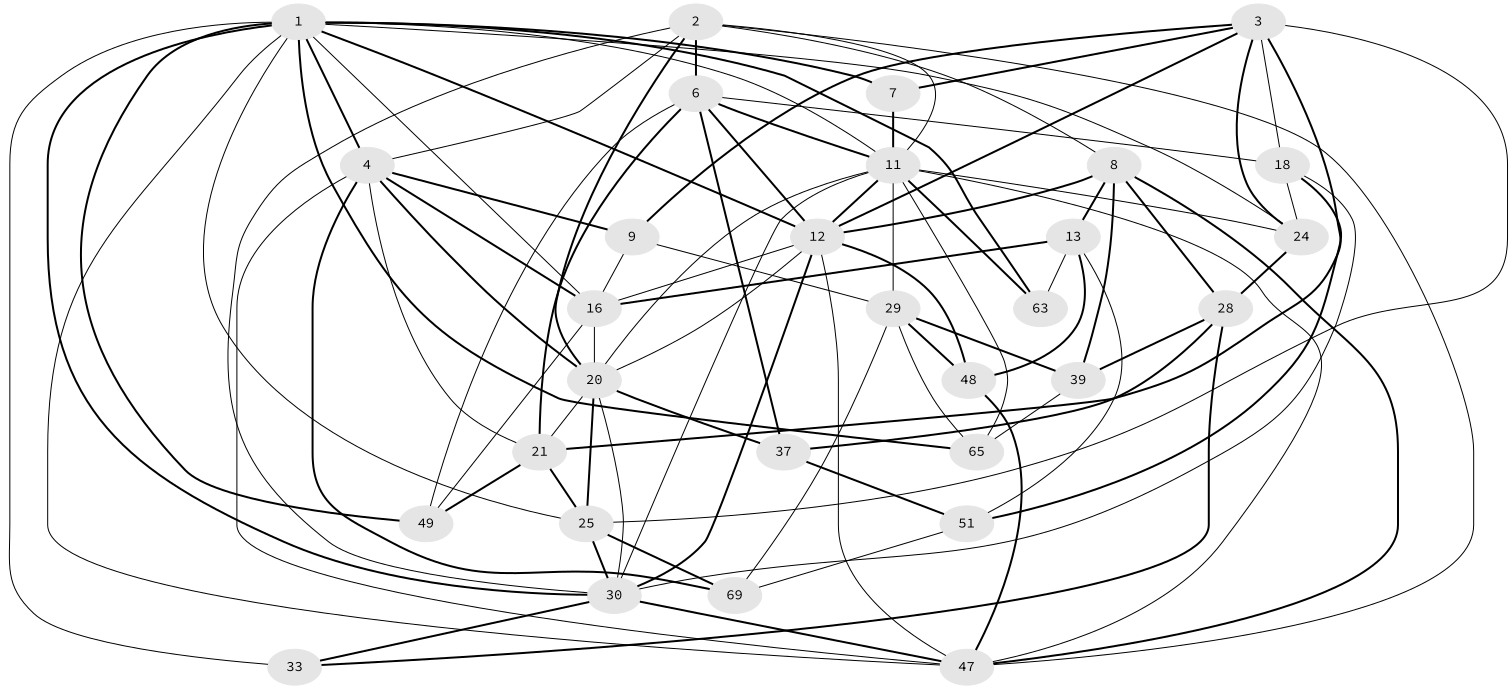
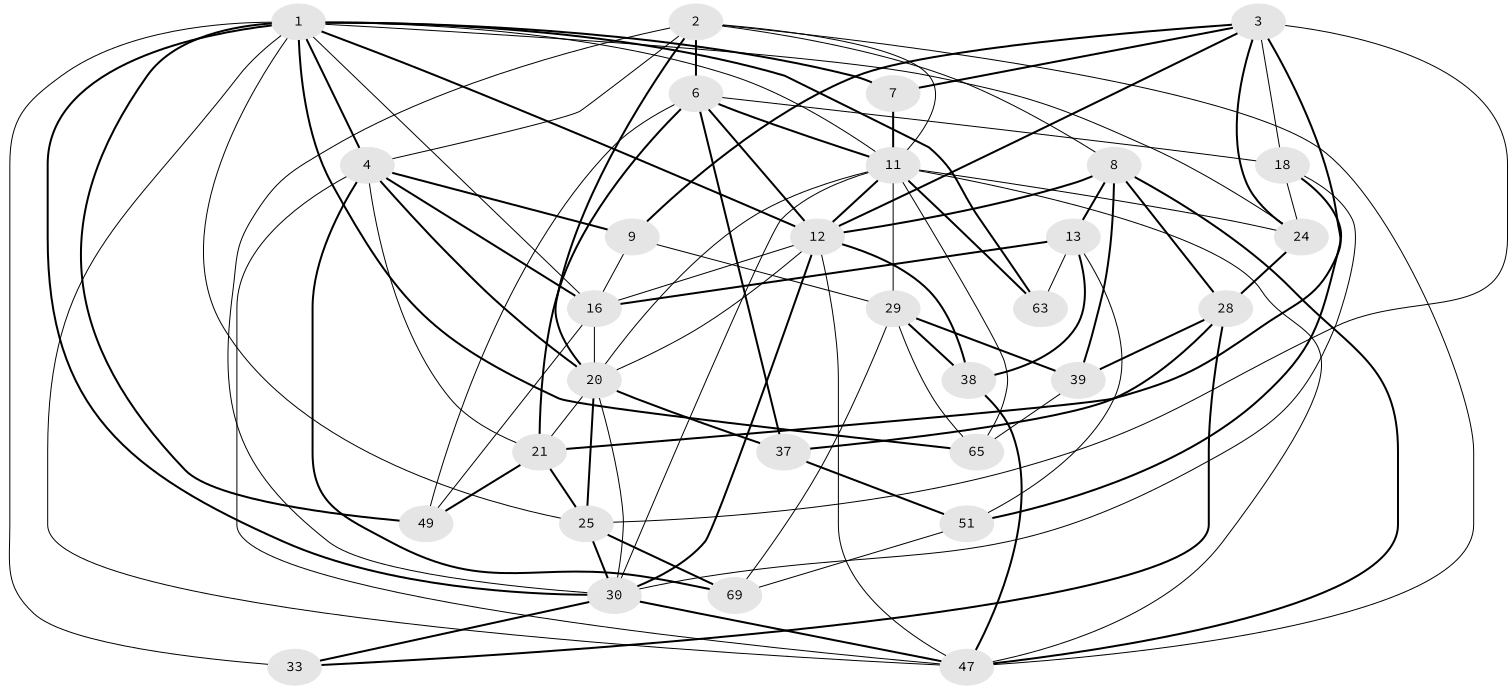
node "48": label "48" -> "38"
